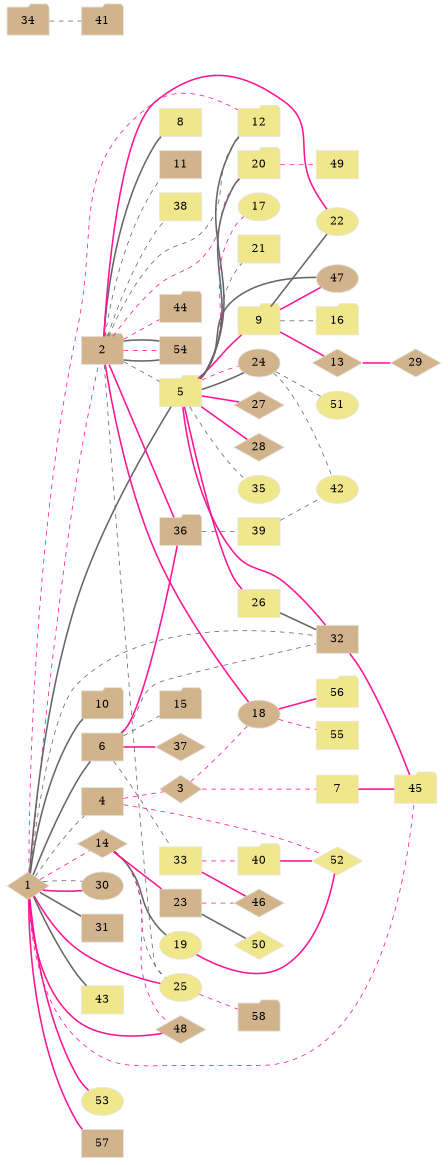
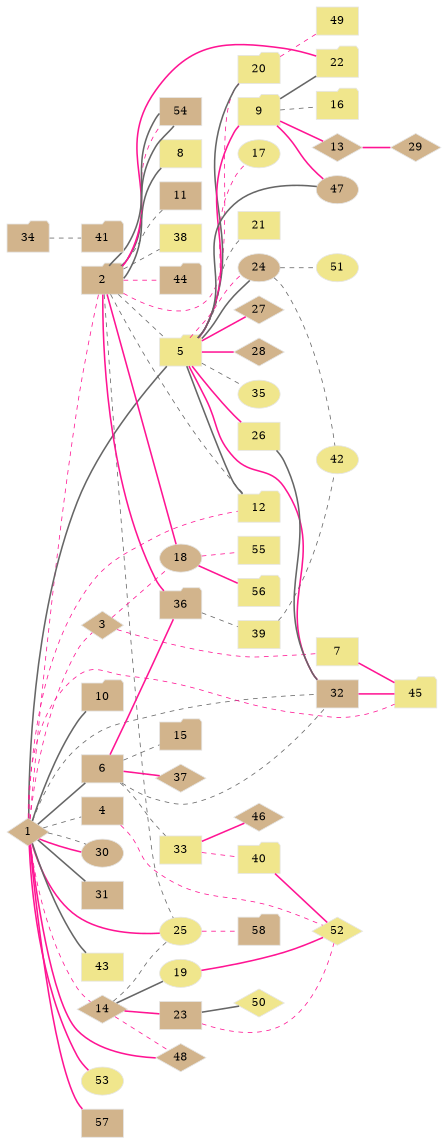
node "22": shape ellipse -> folder
edge "3" -- "4": now "3" -- "1"
edge "23" -- "46": now "23" -- "52"
